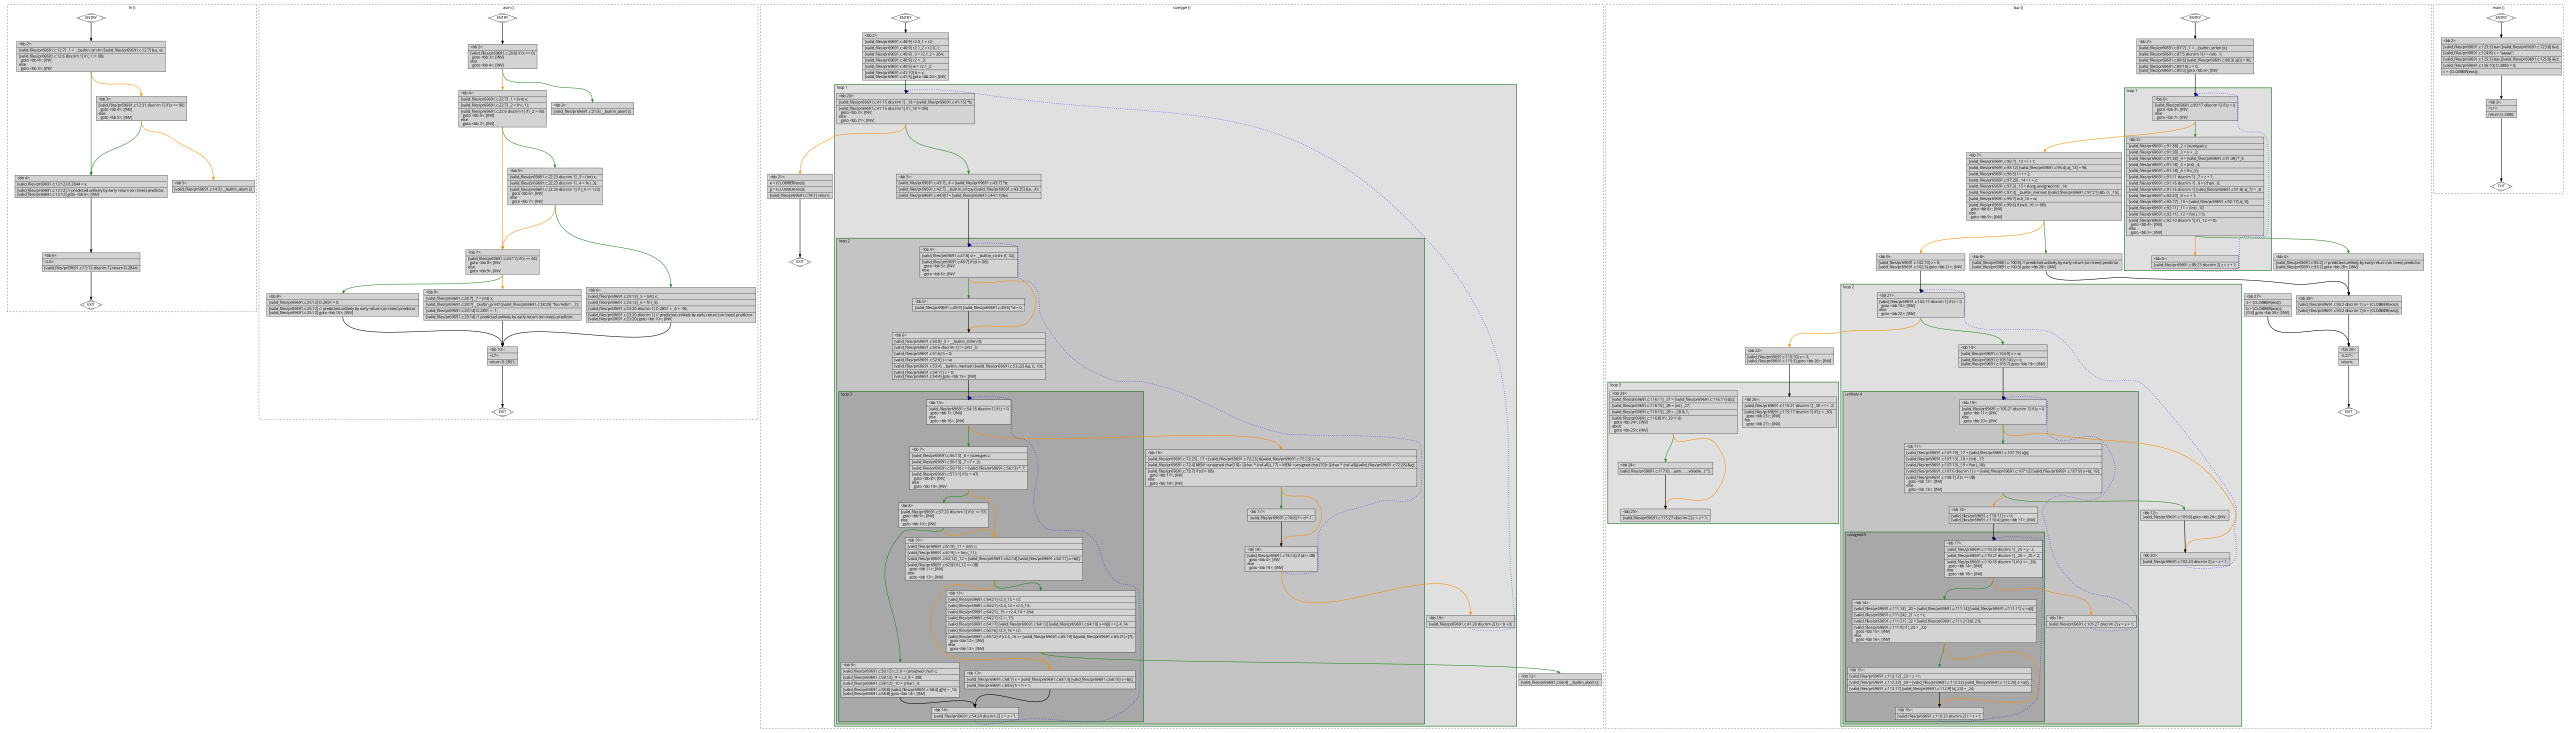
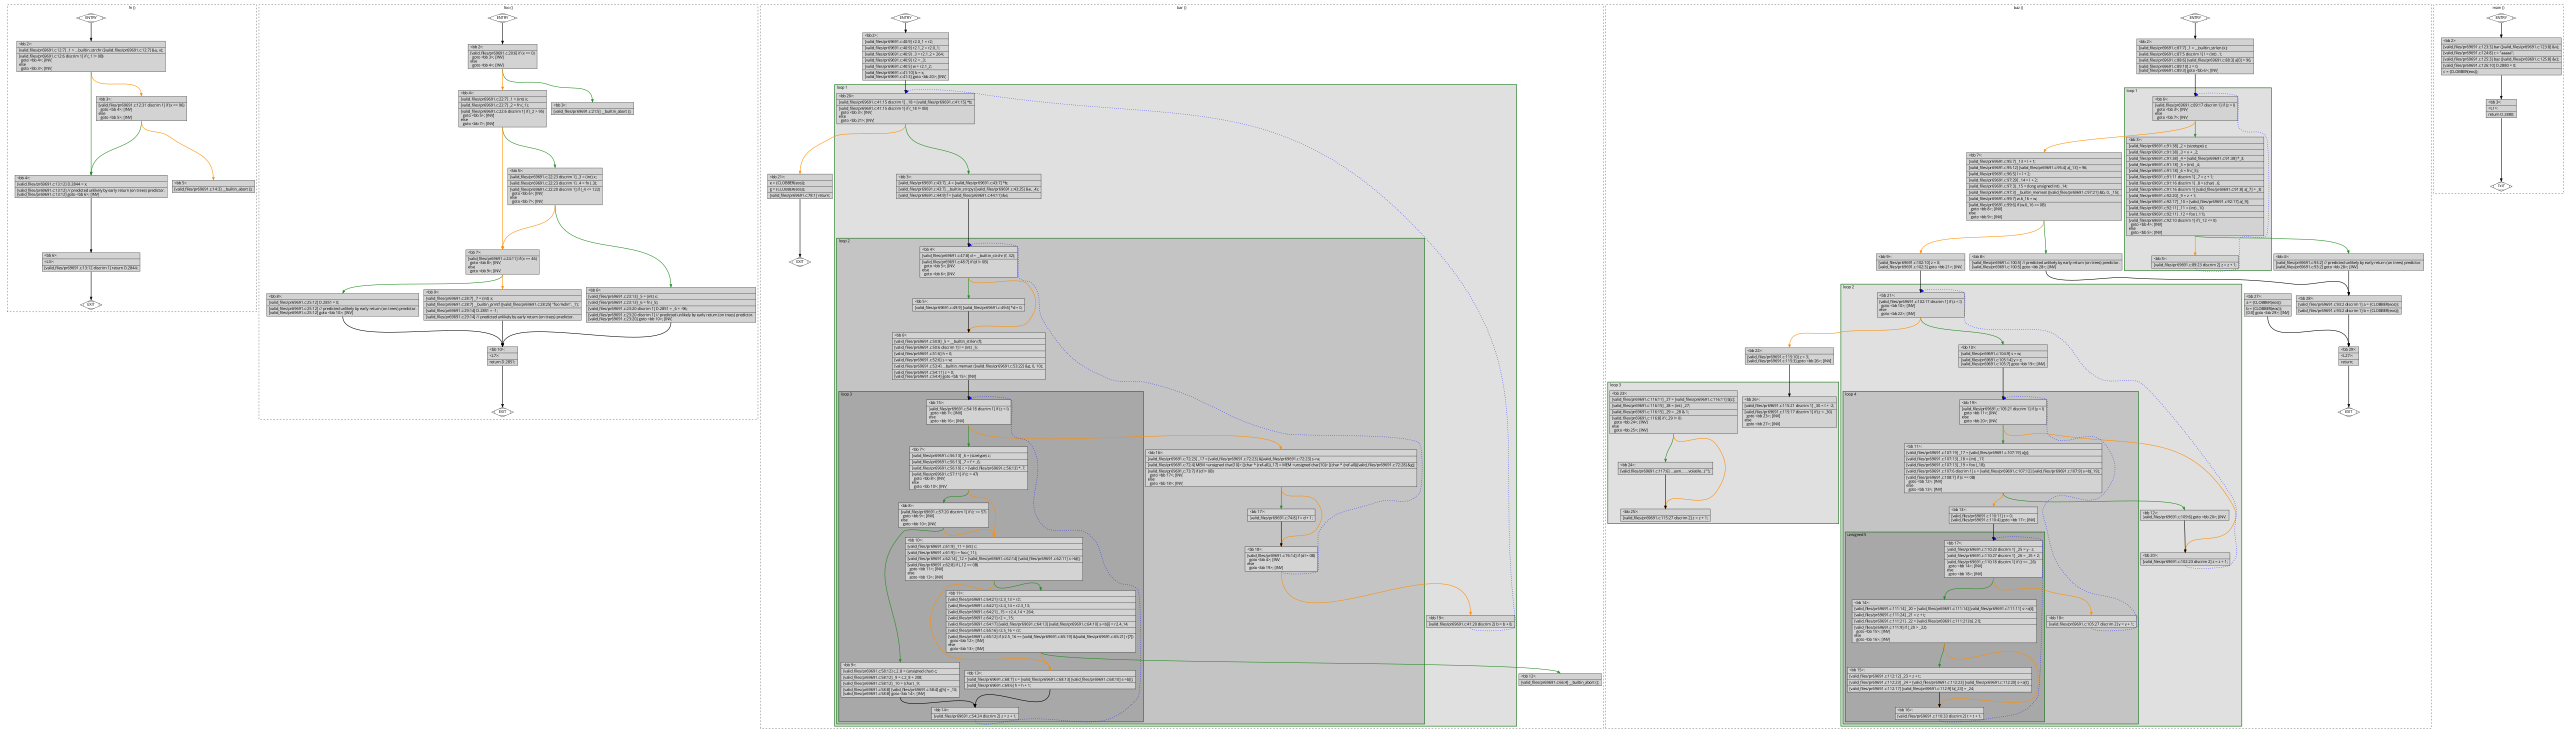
cluster "asm ()": label "asm ()" -> "foo ()"
cluster "sizetype ()": label "sizetype ()" -> "bar ()"
cluster "unlikely 4": label "unlikely 4" -> "loop 4"
node "<bb 26>:": text "foo" -> "else"
node "<bb 23>:": text "abort" -> "else"
